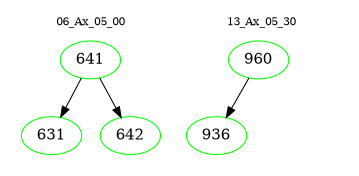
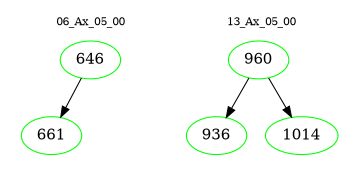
cluster "13_Ax_05_30": label "13_Ax_05_30" -> "13_Ax_05_00"
node "641": label "641" -> "646"
node "631": label "631" -> "661"
node "642": removed
node "1014": added
